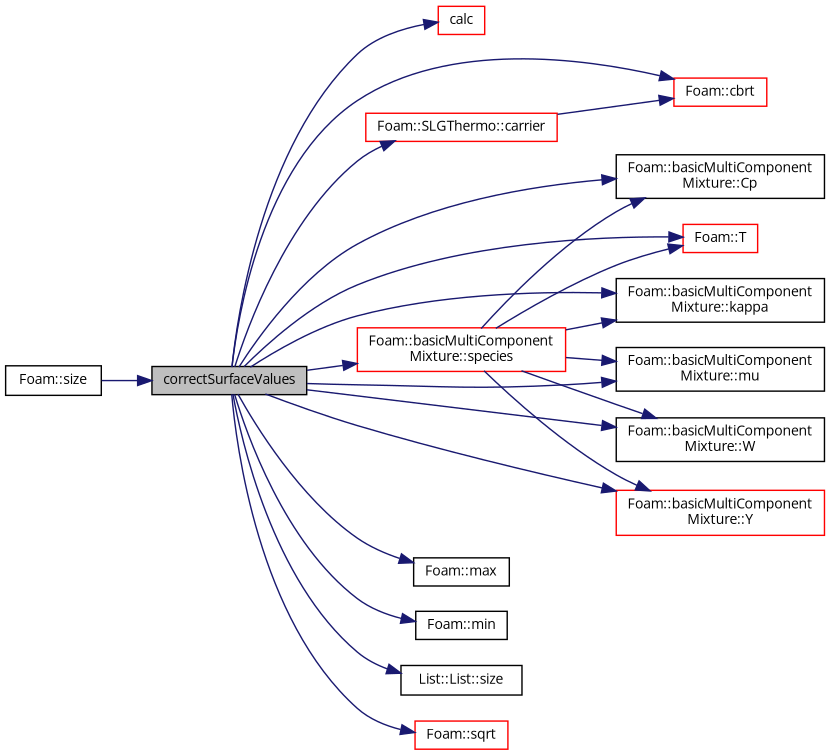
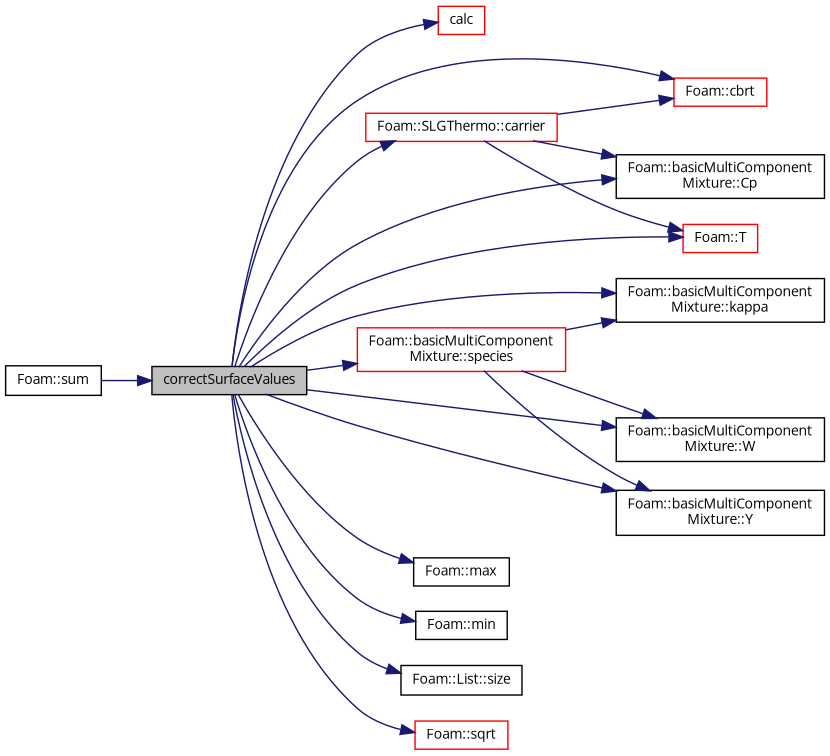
edge "Foam::basicMultiComponent Mixture::species" -> "Foam::basicMultiComponent Mixture::Cp": now "Foam::SLGThermo::carrier" -> "Foam::basicMultiComponent Mixture::Cp"
edge "Foam::basicMultiComponent Mixture::species" -> "Foam::T": now "Foam::SLGThermo::carrier" -> "Foam::T"
node "Foam::basicMultiComponent Mixture::mu": removed
node "Foam::size": label "Foam::size" -> "Foam::sum"
node "Foam::basicMultiComponent Mixture::Y": color red -> black
node "List::List::size": label "List::List::size" -> "Foam::List::size"
